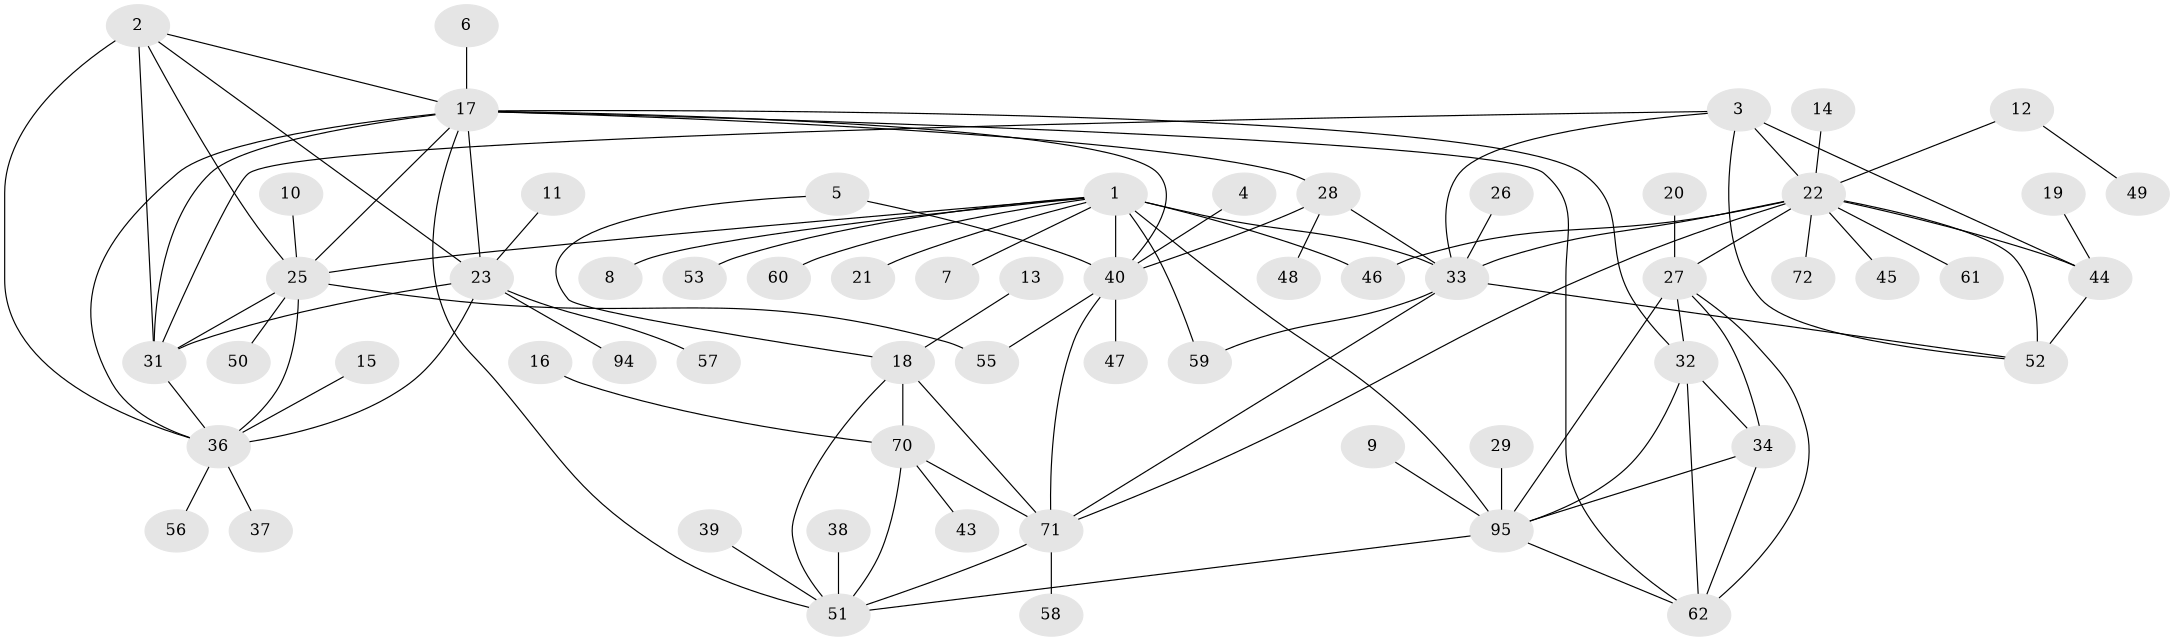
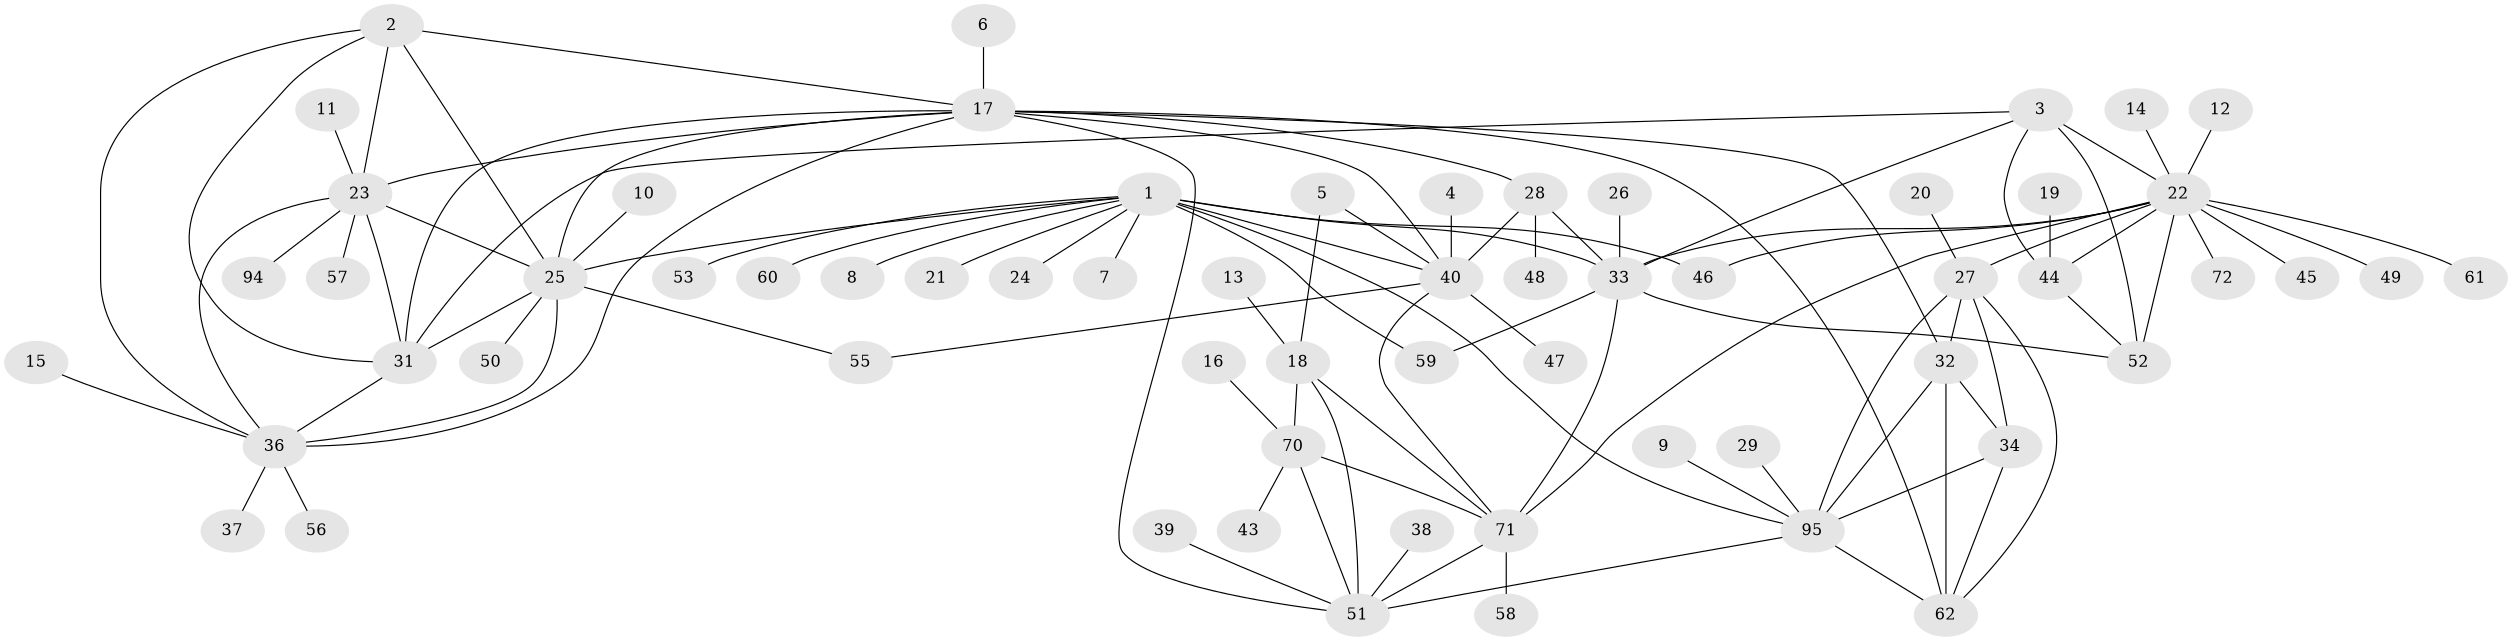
edge "12" -- "49": now "22" -- "49"
edge "23" -- "25": added
node "24": added
